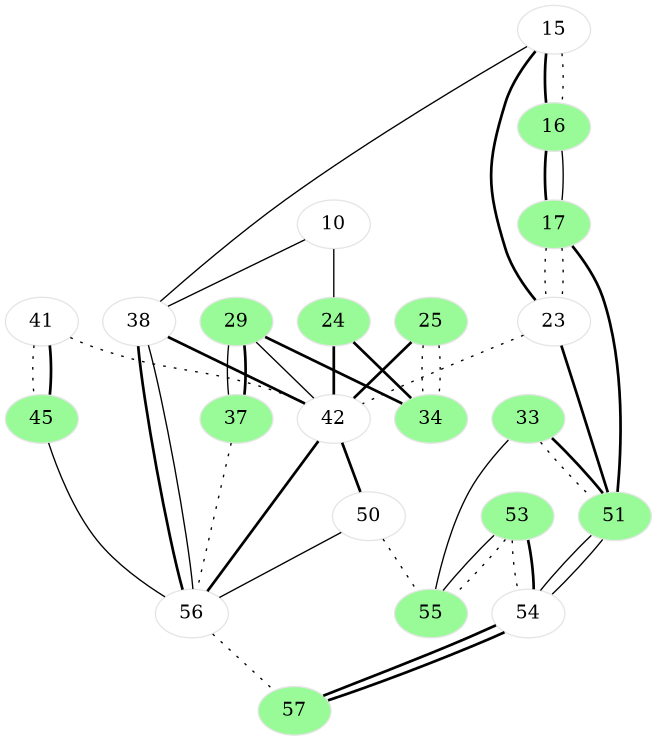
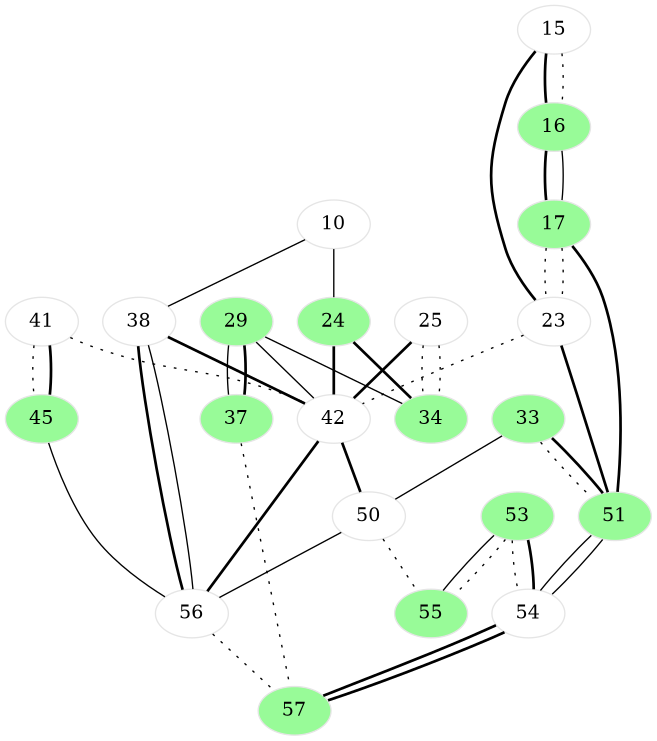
edge "15" -- "38": removed
node "25": fillcolor palegreen -> white
edge "29" -- "34": style bold -> solid
edge "33" -- "55": now "33" -- "50"
edge "37" -- "56": now "37" -- "57"
